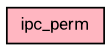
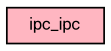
node "ipc_perm": label "ipc_perm" -> "ipc_ipc"
